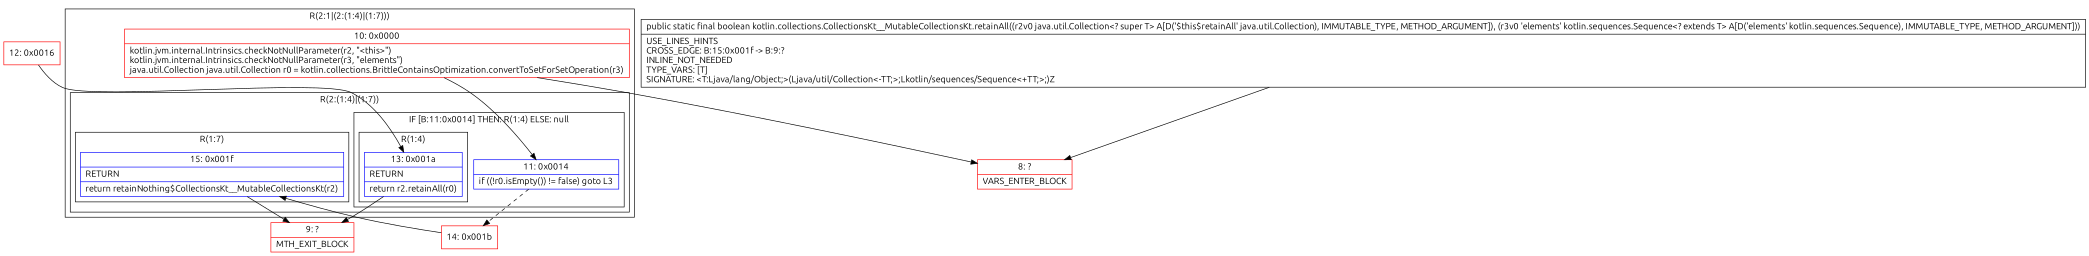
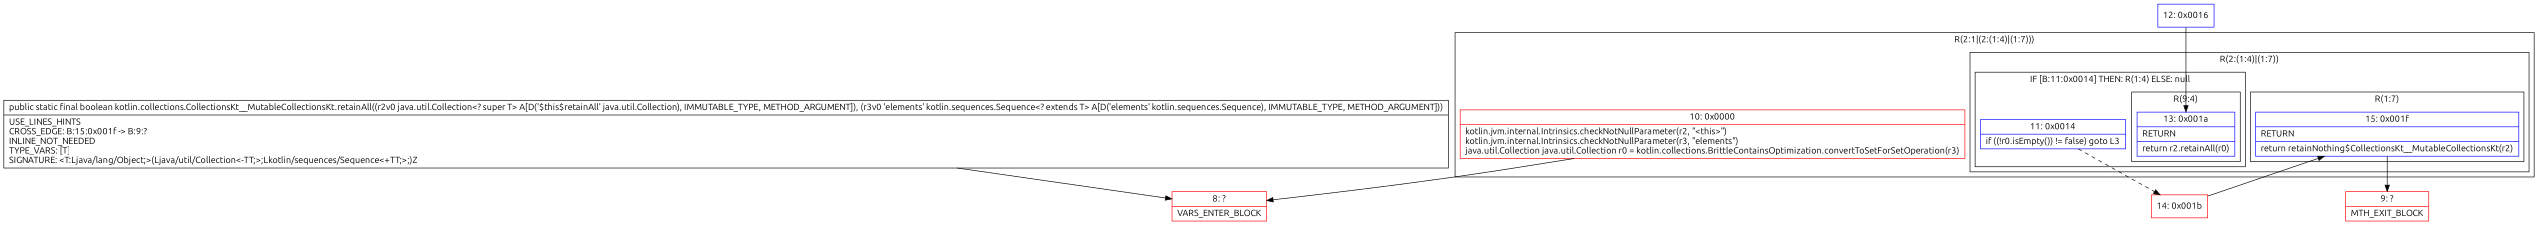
node "12: 0x0016": color red -> blue
edge "10: 0x0000" -> "11: 0x0014": removed
cluster "R(1:4)": label "R(1:4)" -> "R(9:4)"
edge "13: 0x001a" -> "9: ?": removed
